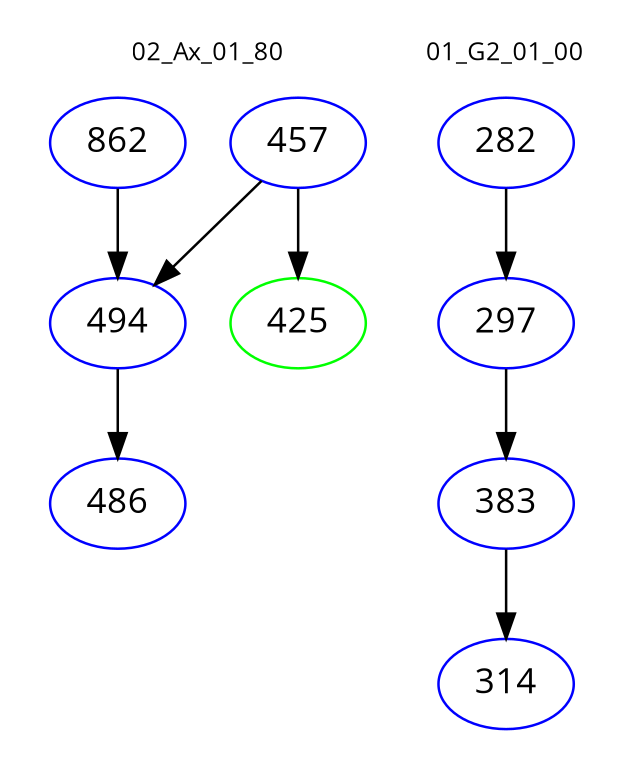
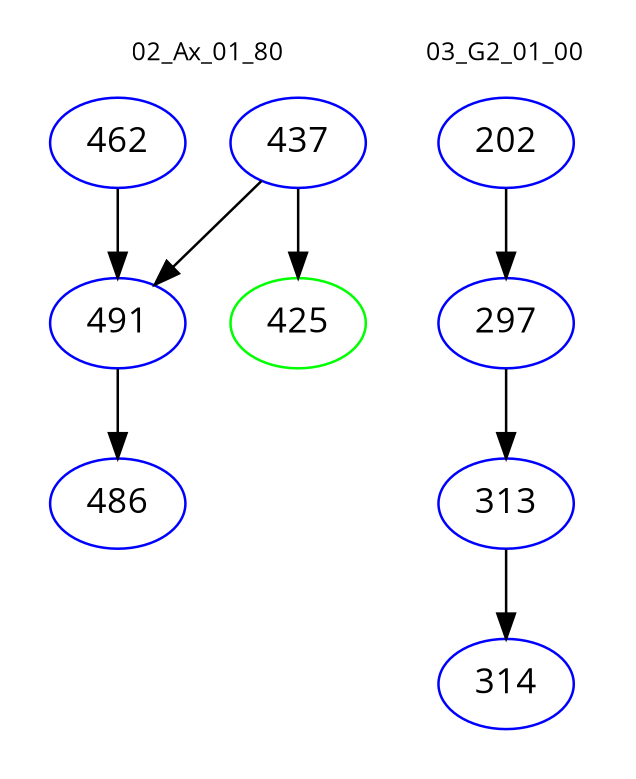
cluster "01_G2_01_00": label "01_G2_01_00" -> "03_G2_01_00"
node "862": label "862" -> "462"
node "457": label "457" -> "437"
node "282": label "282" -> "202"
node "494": label "494" -> "491"
node "383": label "383" -> "313"
